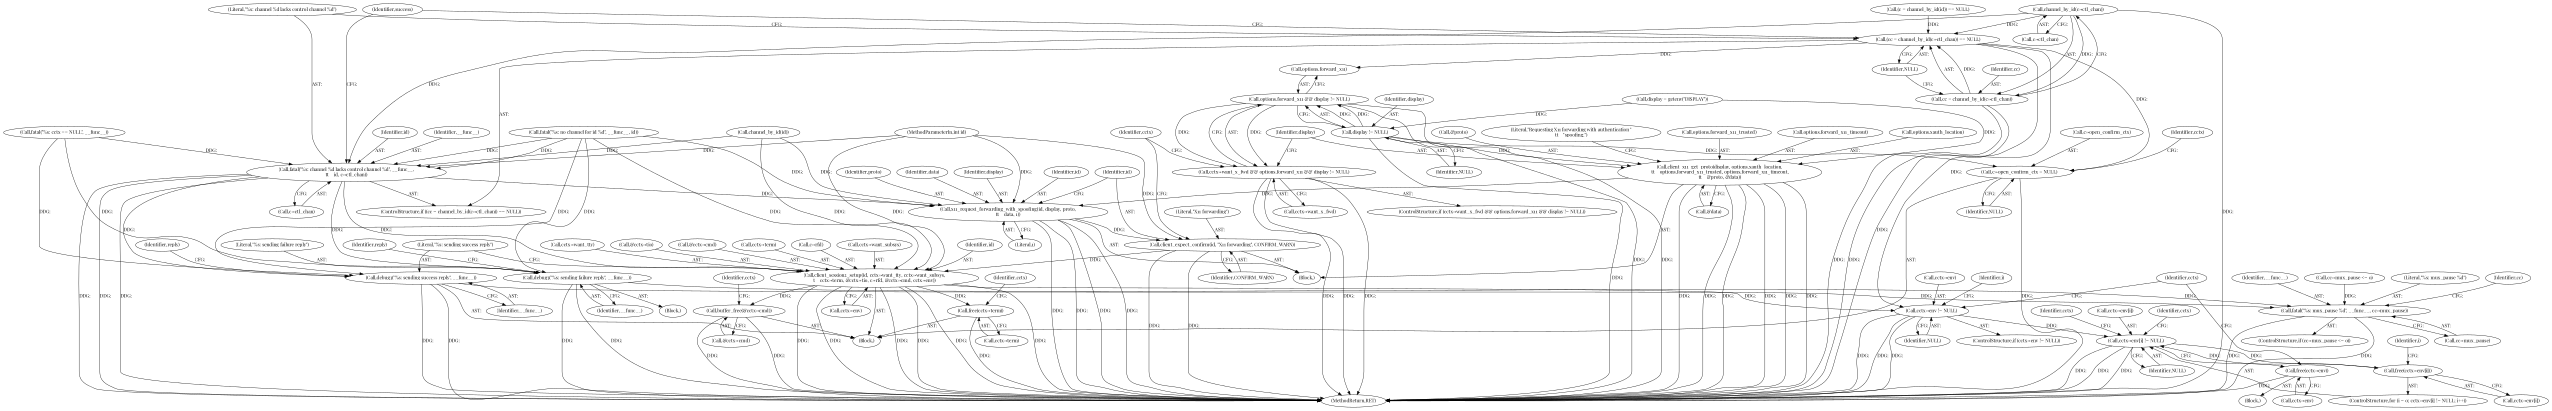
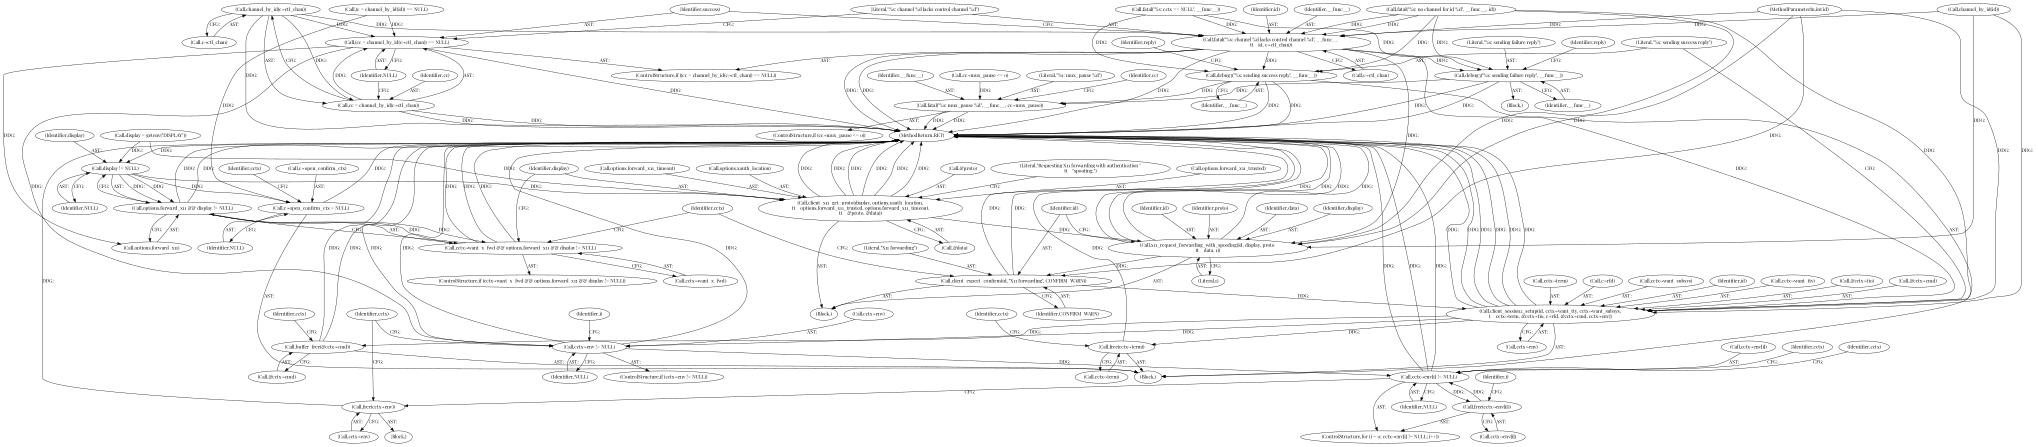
edge "(Identifier,success)" -> "(Call,(cc = channel_by_id(c->ctl_chan)) == NULL)": label "CFG: " -> "AST: "
edge "(Call,(cc = channel_by_id(c->ctl_chan)) == NULL)" -> "(Call,c->open_confirm_ctx = NULL)": now "(Call,(c = channel_by_id(id)) == NULL)" -> "(Call,c->open_confirm_ctx = NULL)"
edge "(Call,display != NULL)" -> "(MethodReturn,RET)": reversed
node "(Call,cc->mux_pause)": removed
edge "(ControlStructure,for (i = 0; cctx->env[i] != NULL; i++))" -> "(Call,cctx->env[i] != NULL)": reversed
